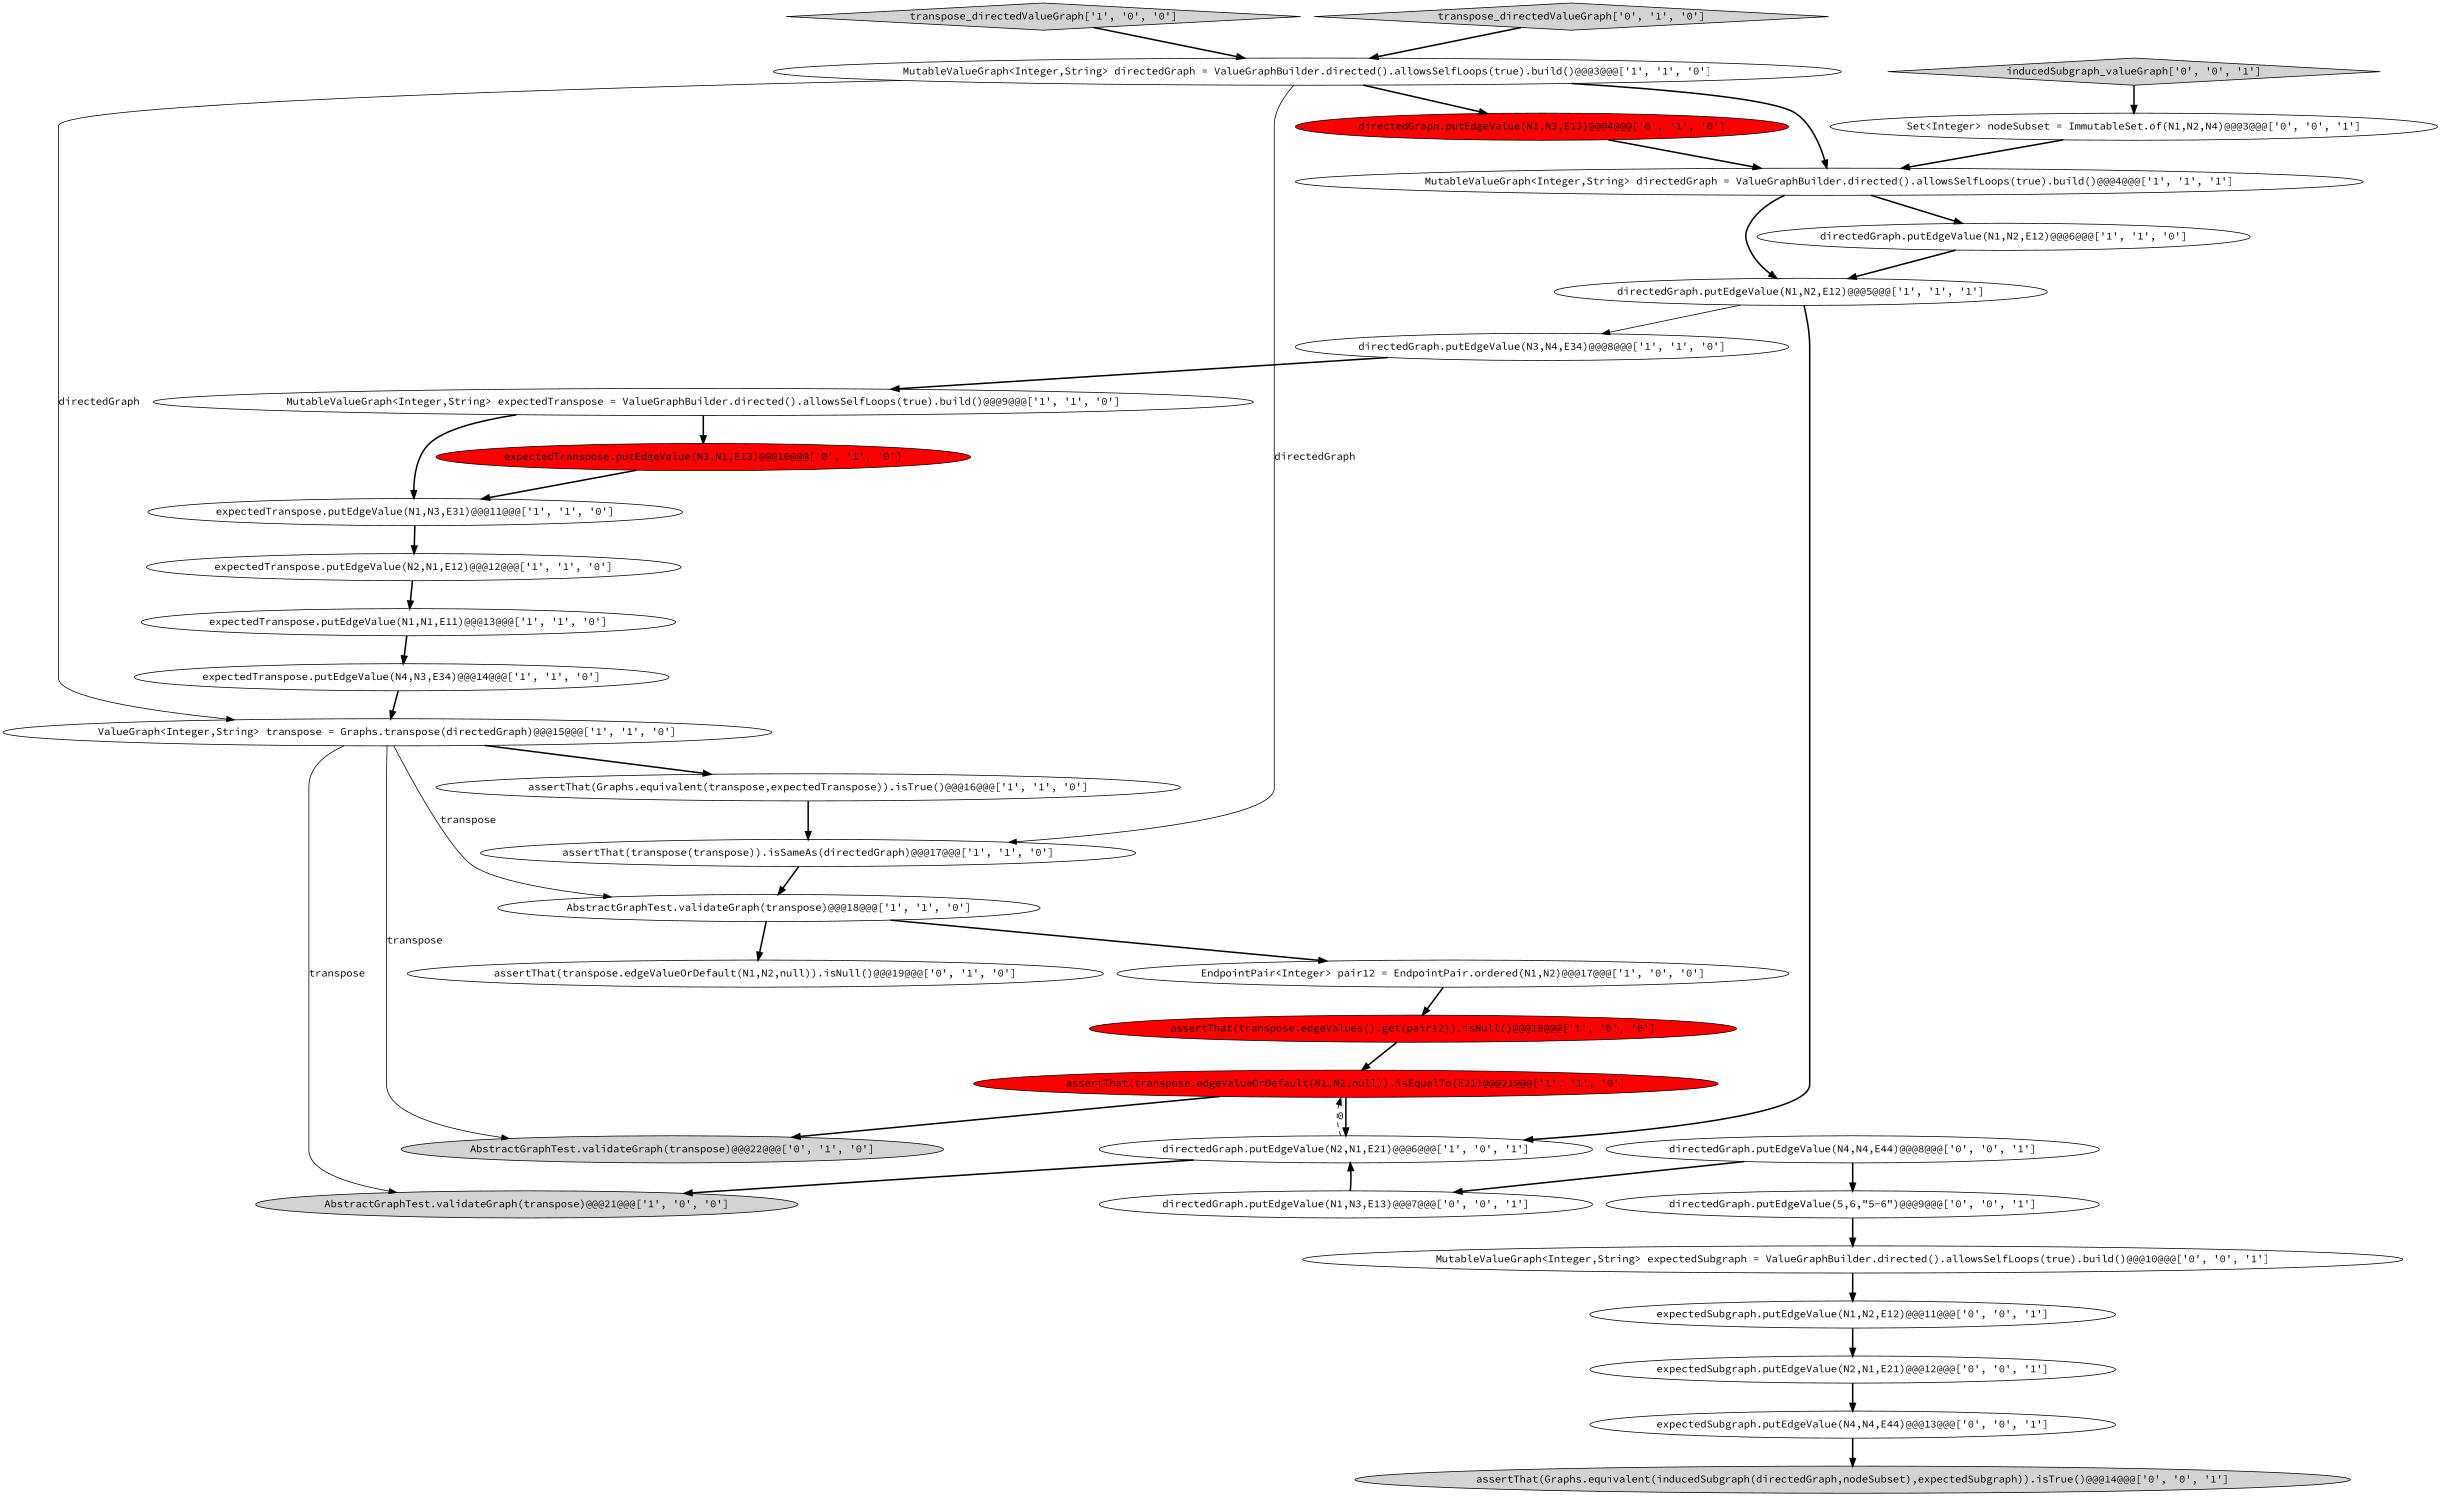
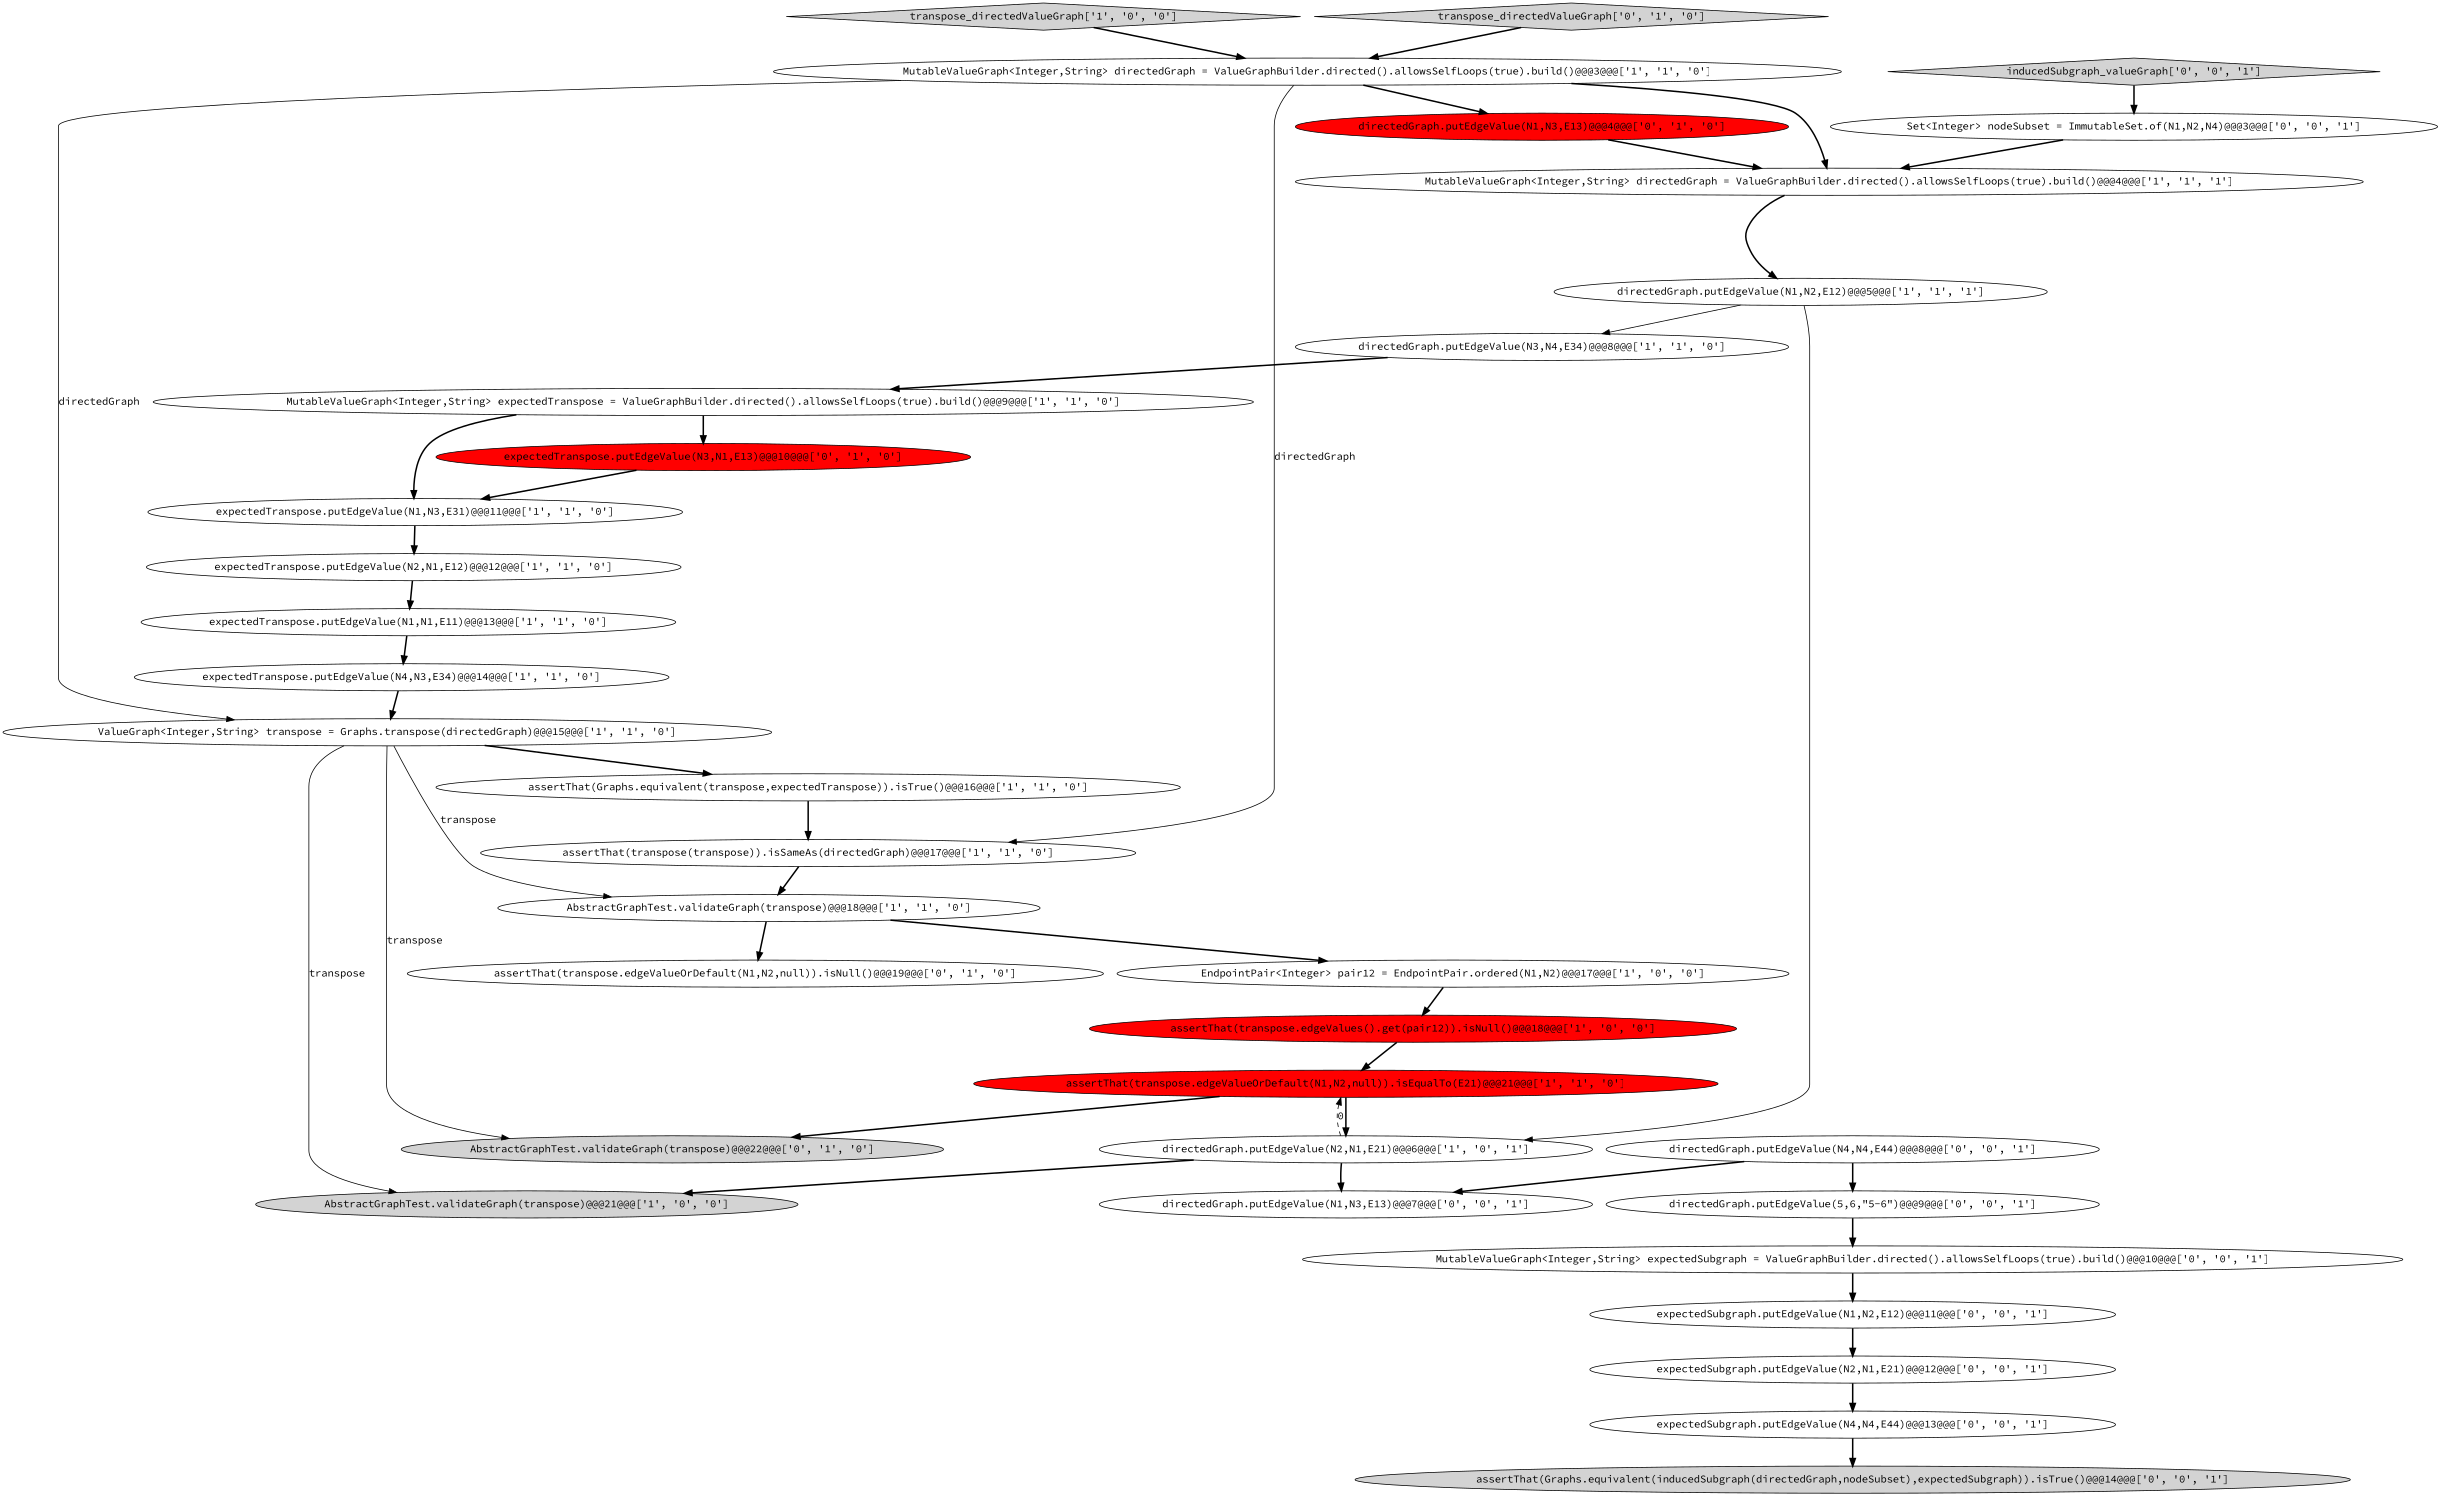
node "directedGraph.putEdgeValue(N1,N2,E12)@@@6@@@['1', '1', '0']": removed
edge "directedGraph.putEdgeValue(N1,N2,E12)@@@5@@@['1', '1', '1']" -> "directedGraph.putEdgeValue(N2,N1,E21)@@@6@@@['1', '0', '1']": style bold -> solid
edge "directedGraph.putEdgeValue(N1,N3,E13)@@@7@@@['0', '0', '1']" -> "directedGraph.putEdgeValue(N2,N1,E21)@@@6@@@['1', '0', '1']": reversed
